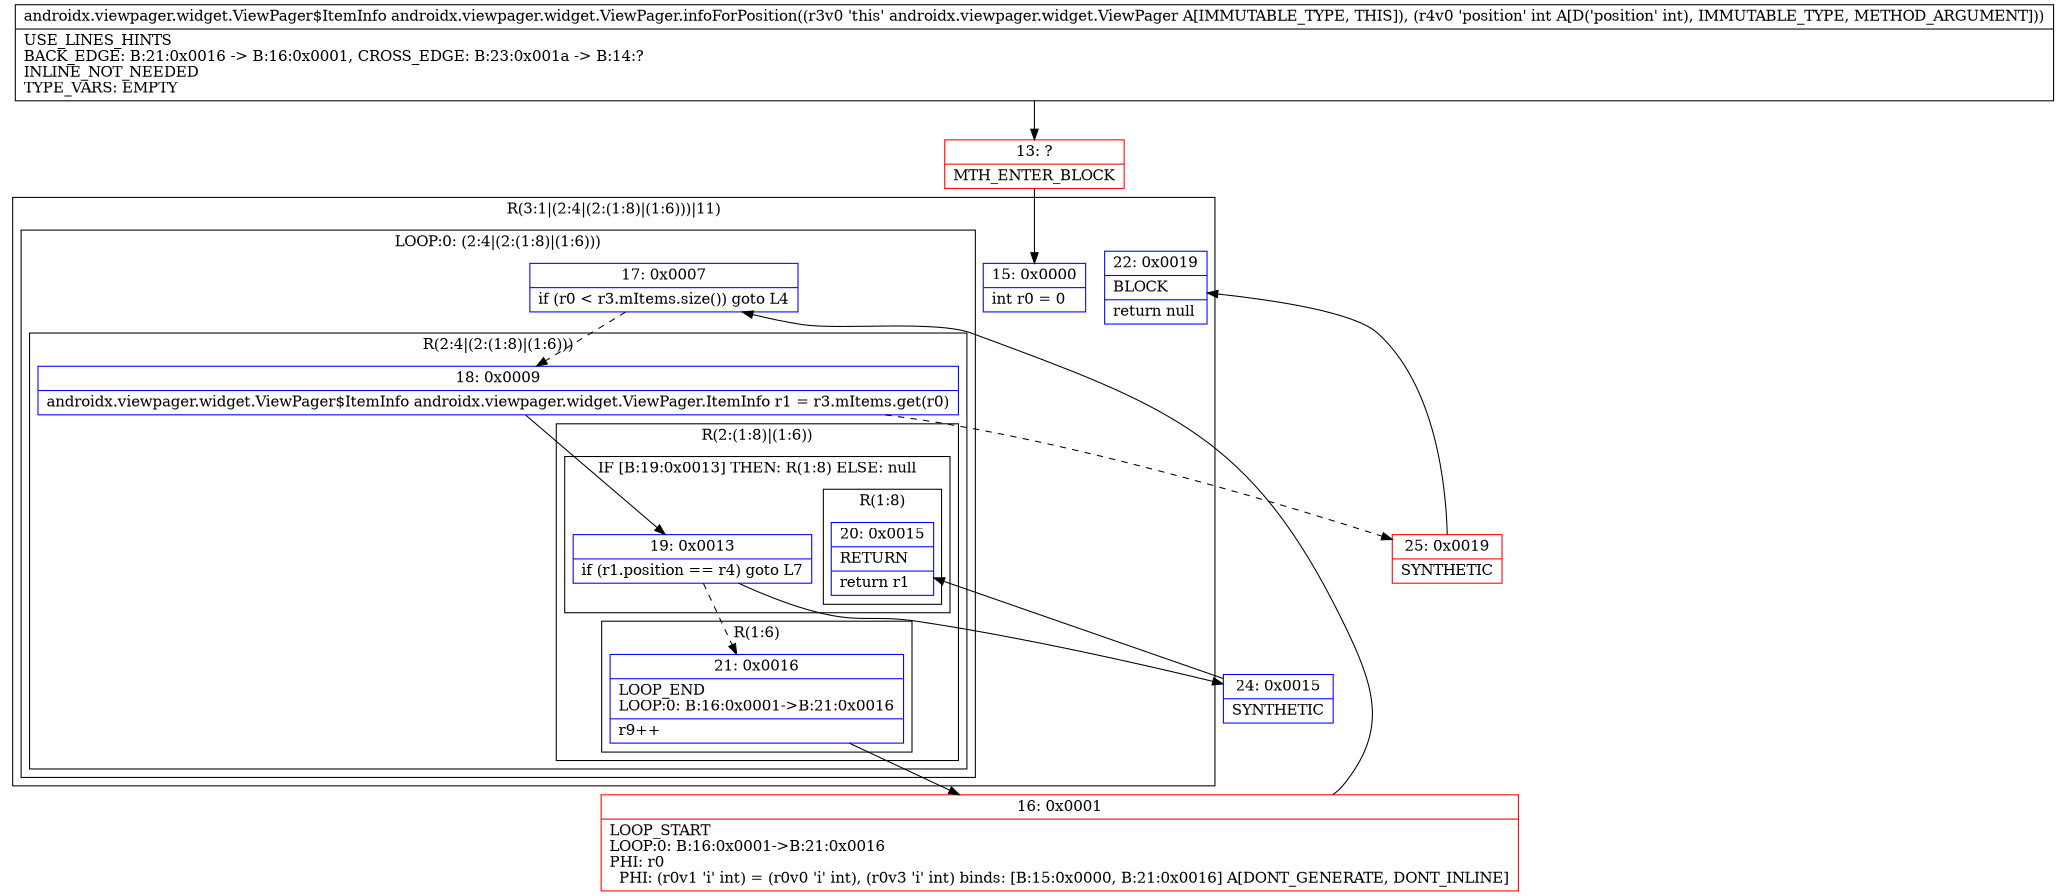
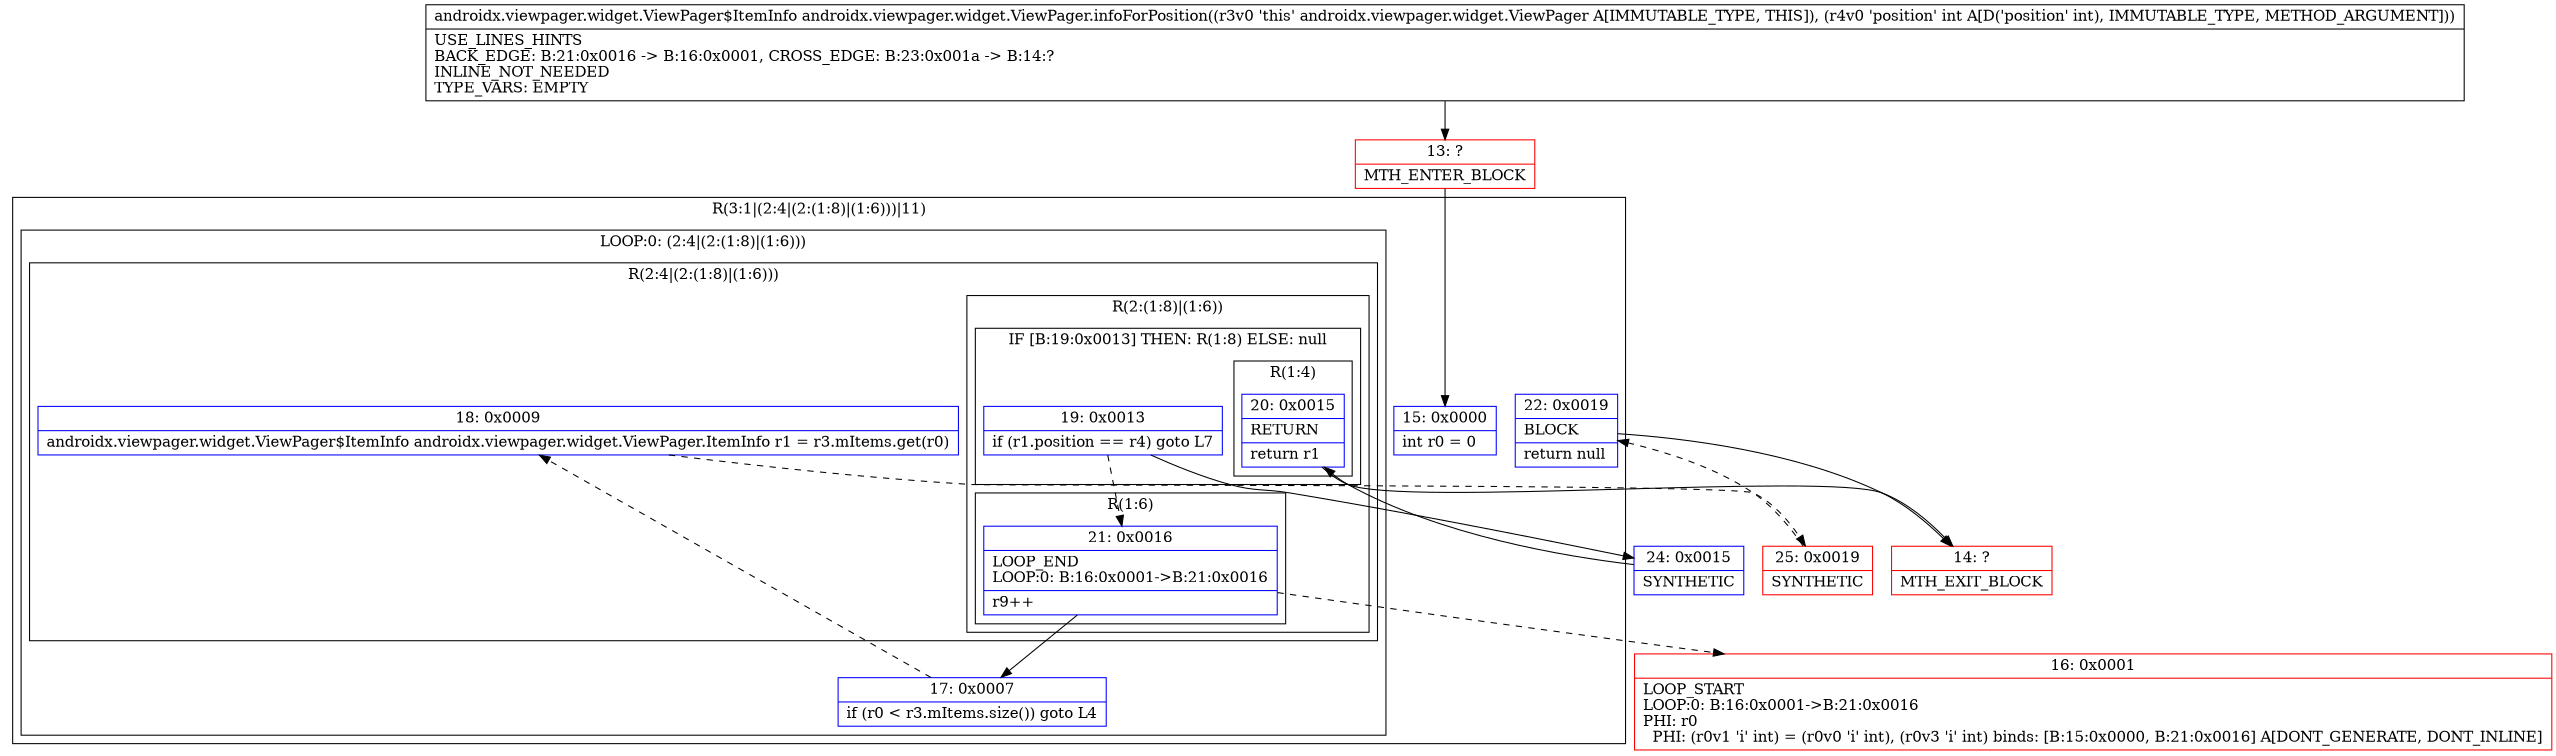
edge "25: 0x0019" -> "22: 0x0019": style solid -> dashed
edge "16: 0x0001" -> "17: 0x0007": now "21: 0x0016" -> "17: 0x0007"
edge "18: 0x0009" -> "19: 0x0013": removed
cluster "R(1:8)": label "R(1:8)" -> "R(1:4)"
node "14: ?": added
edge "21: 0x0016" -> "16: 0x0001": style solid -> dashed
